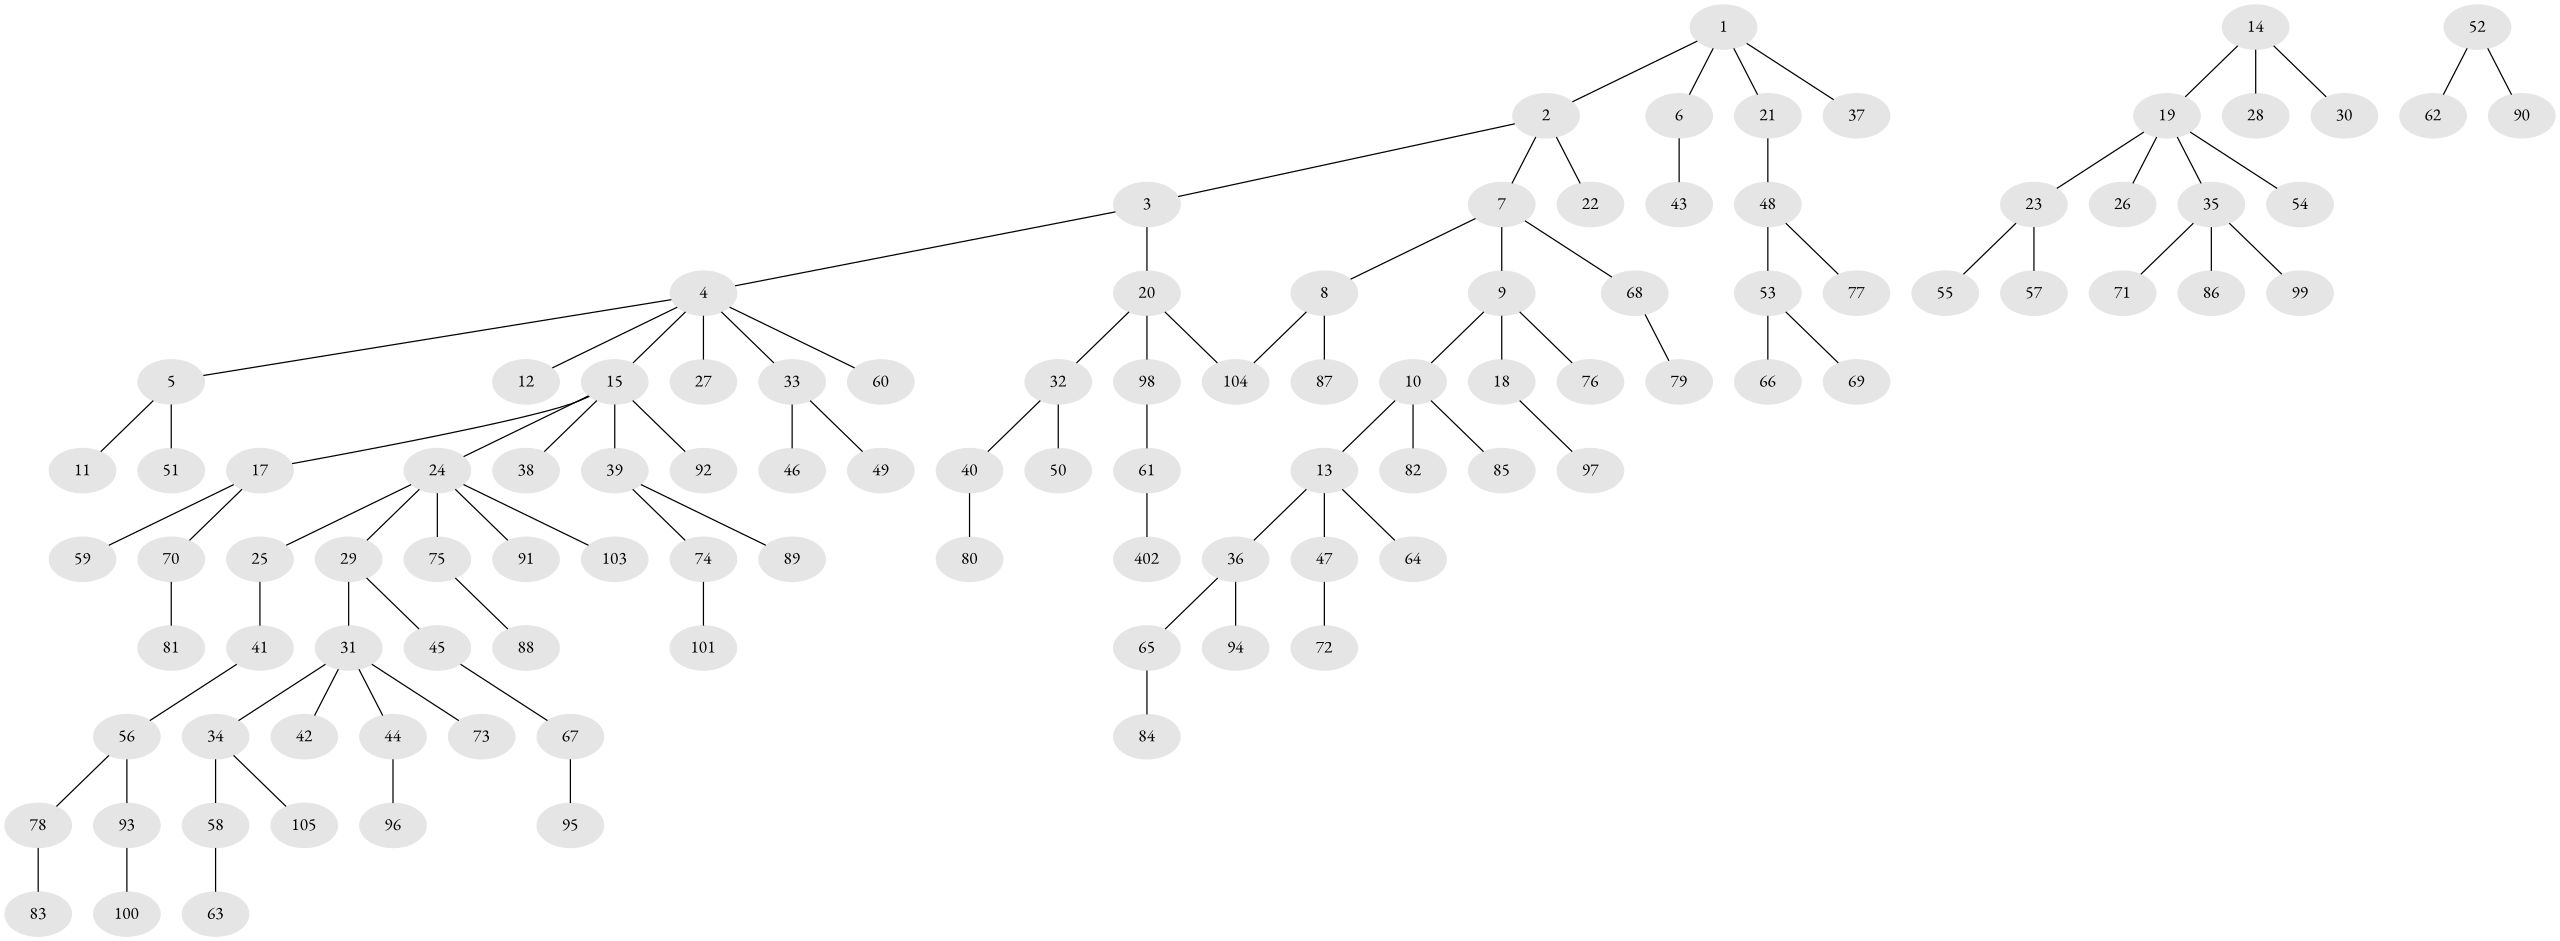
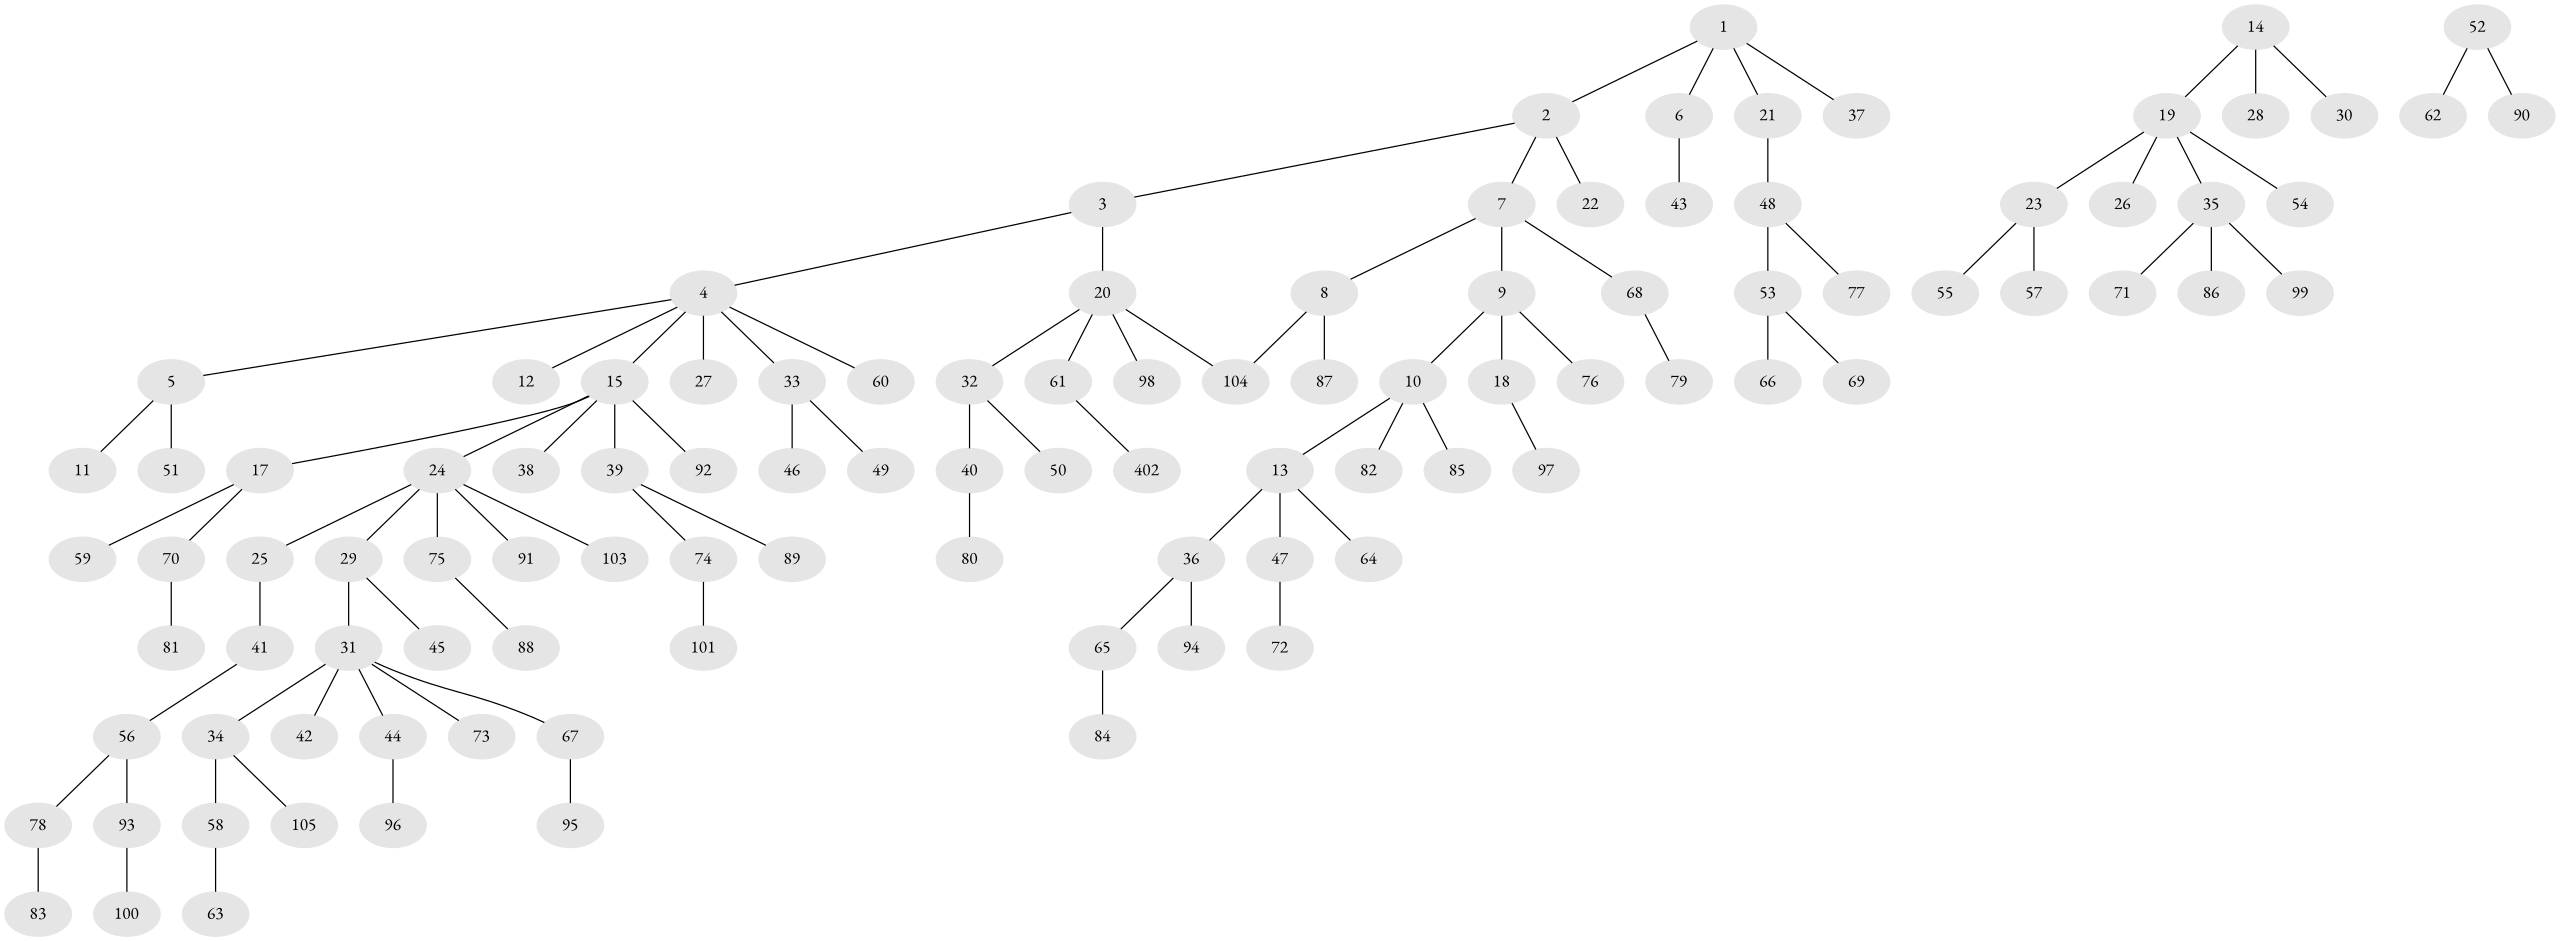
edge "98" -- "61": now "20" -- "61"
edge "45" -- "67": now "31" -- "67"
